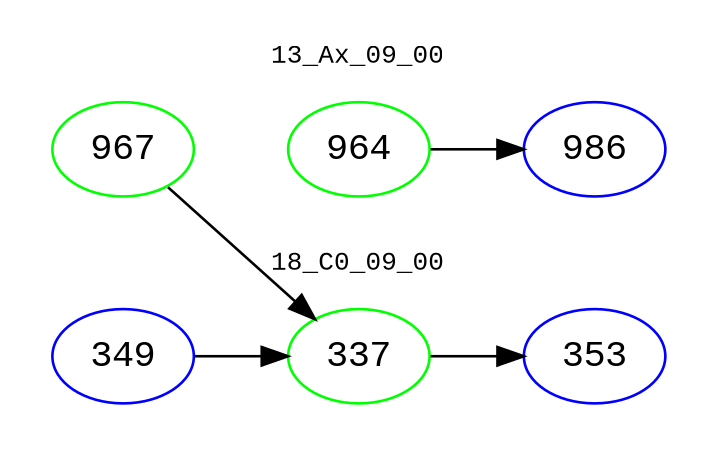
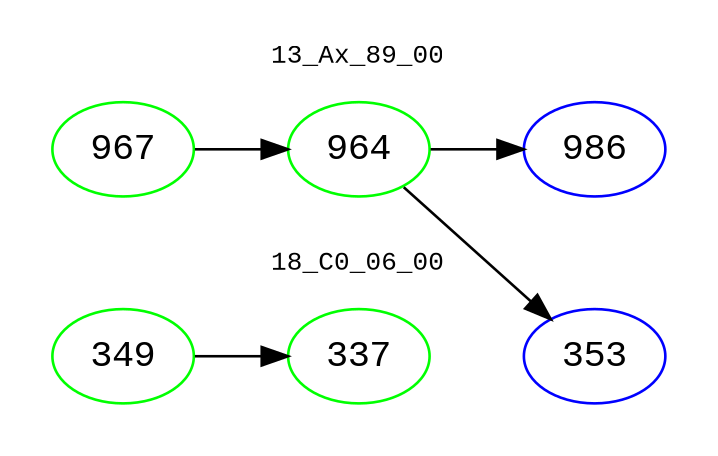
cluster "13_Ax_09_00": label "13_Ax_09_00" -> "13_Ax_89_00"
edge "967" -> "337": now "967" -> "964"
cluster "18_C0_09_00": label "18_C0_09_00" -> "18_C0_06_00"
node "349": color blue -> green
edge "337" -> "353": now "964" -> "353"
